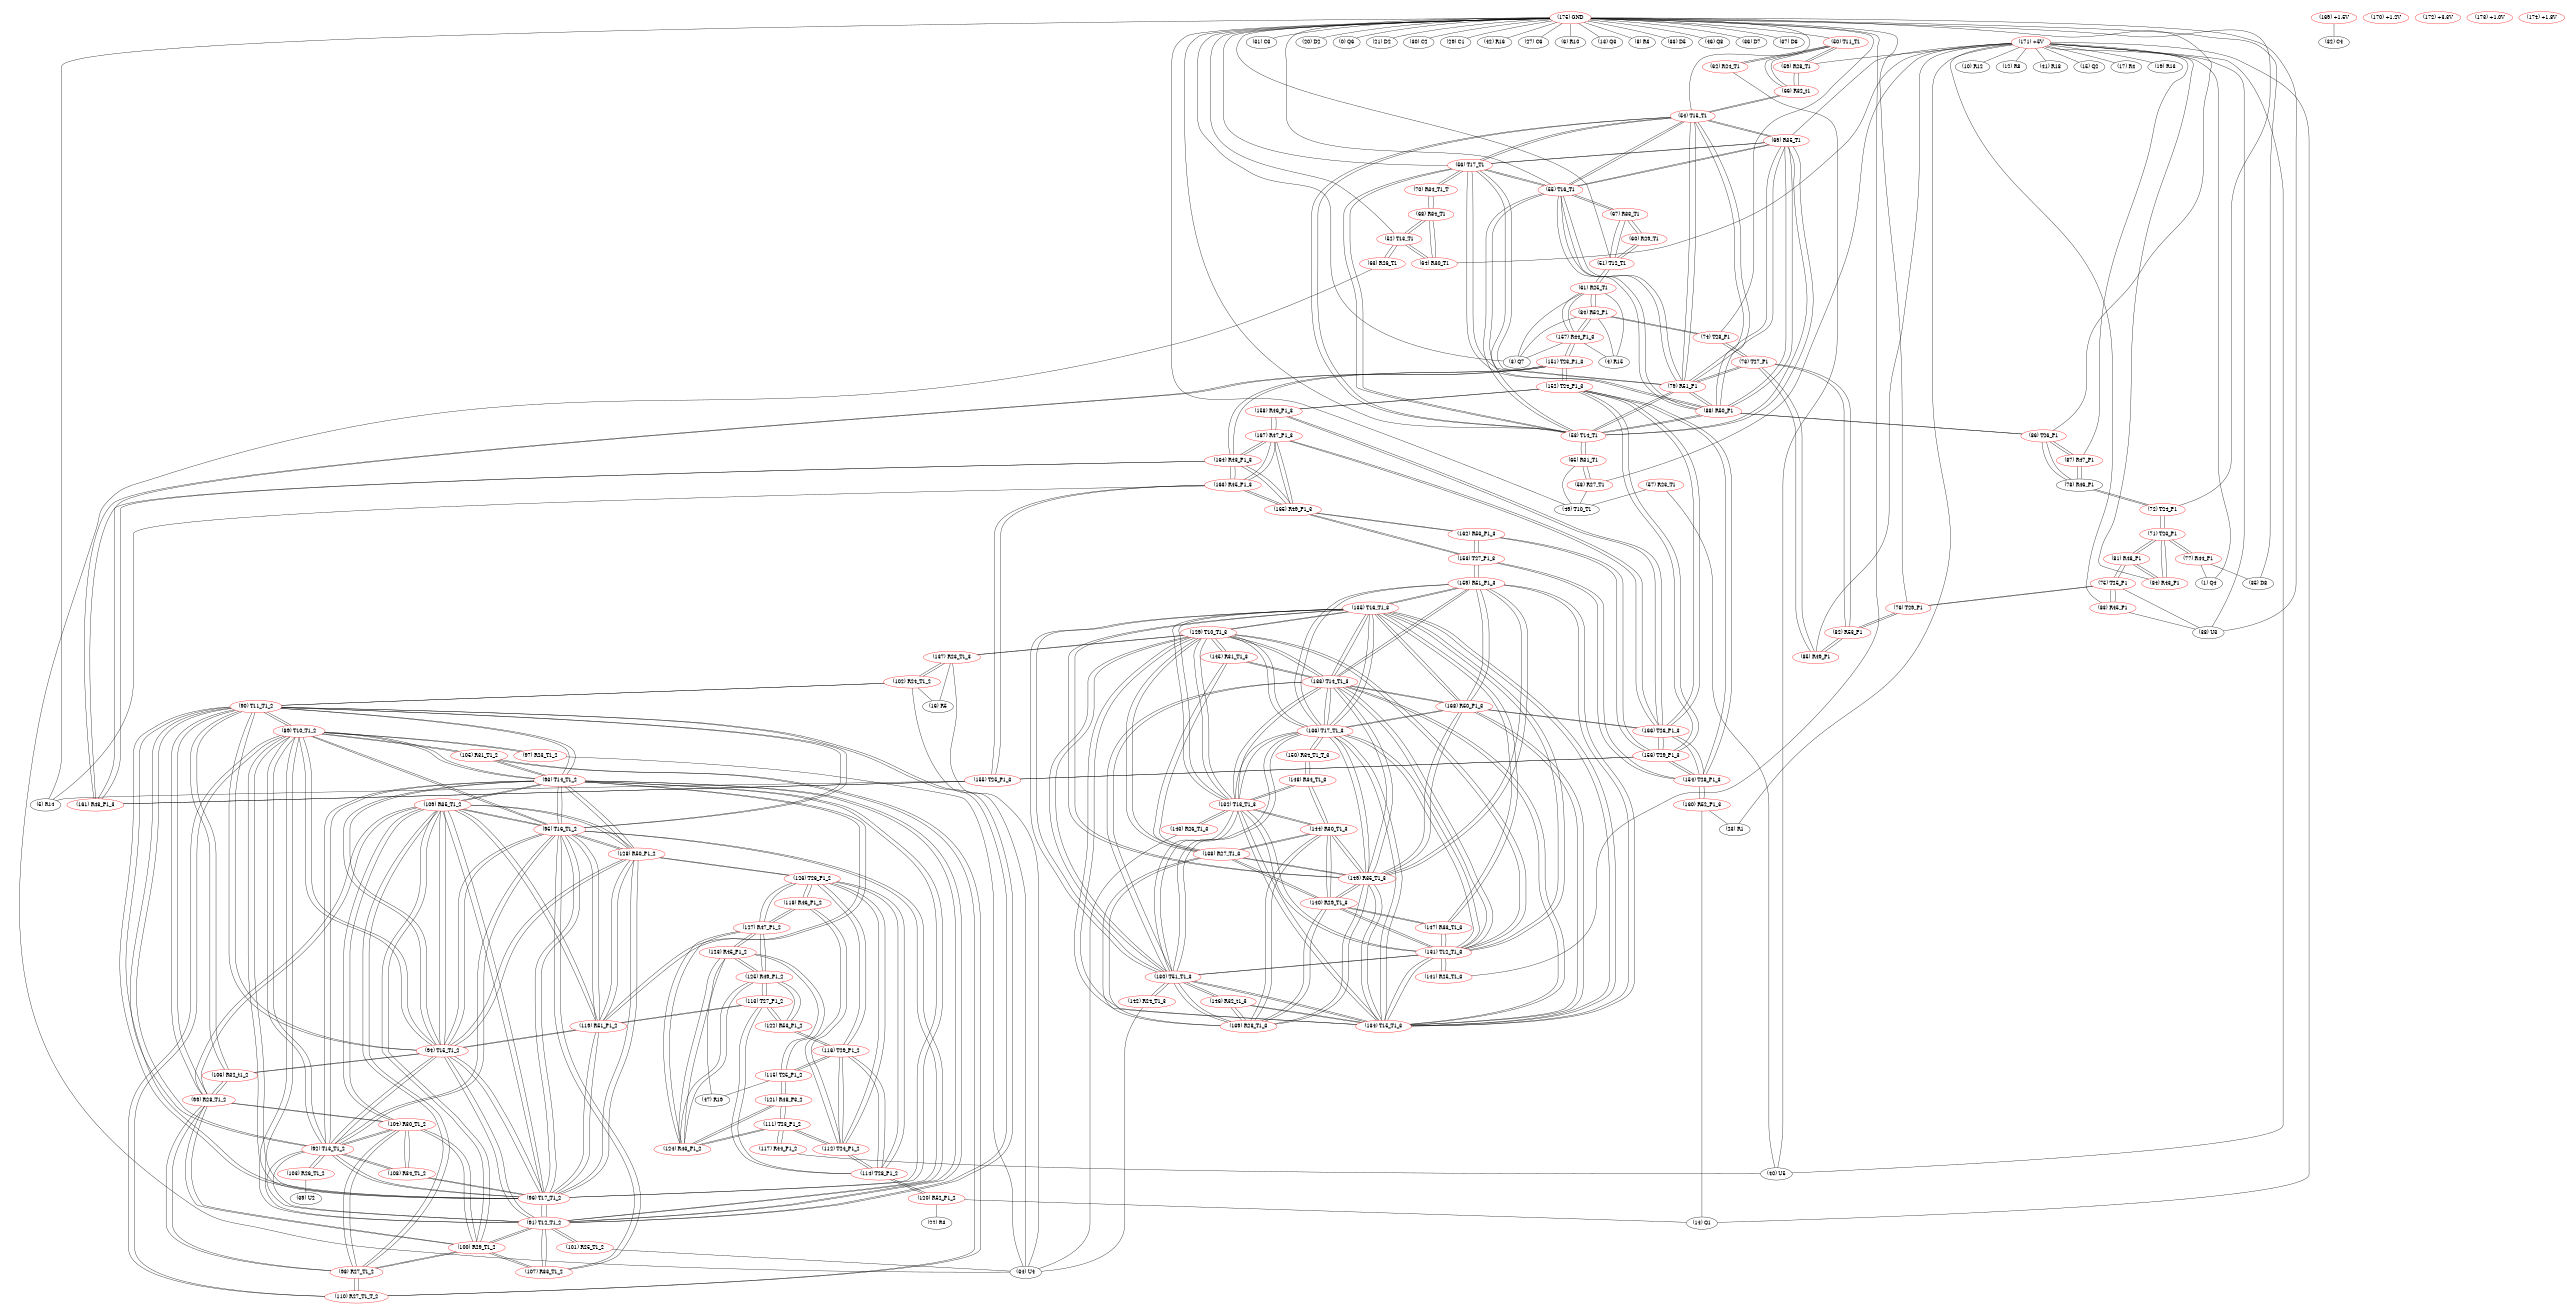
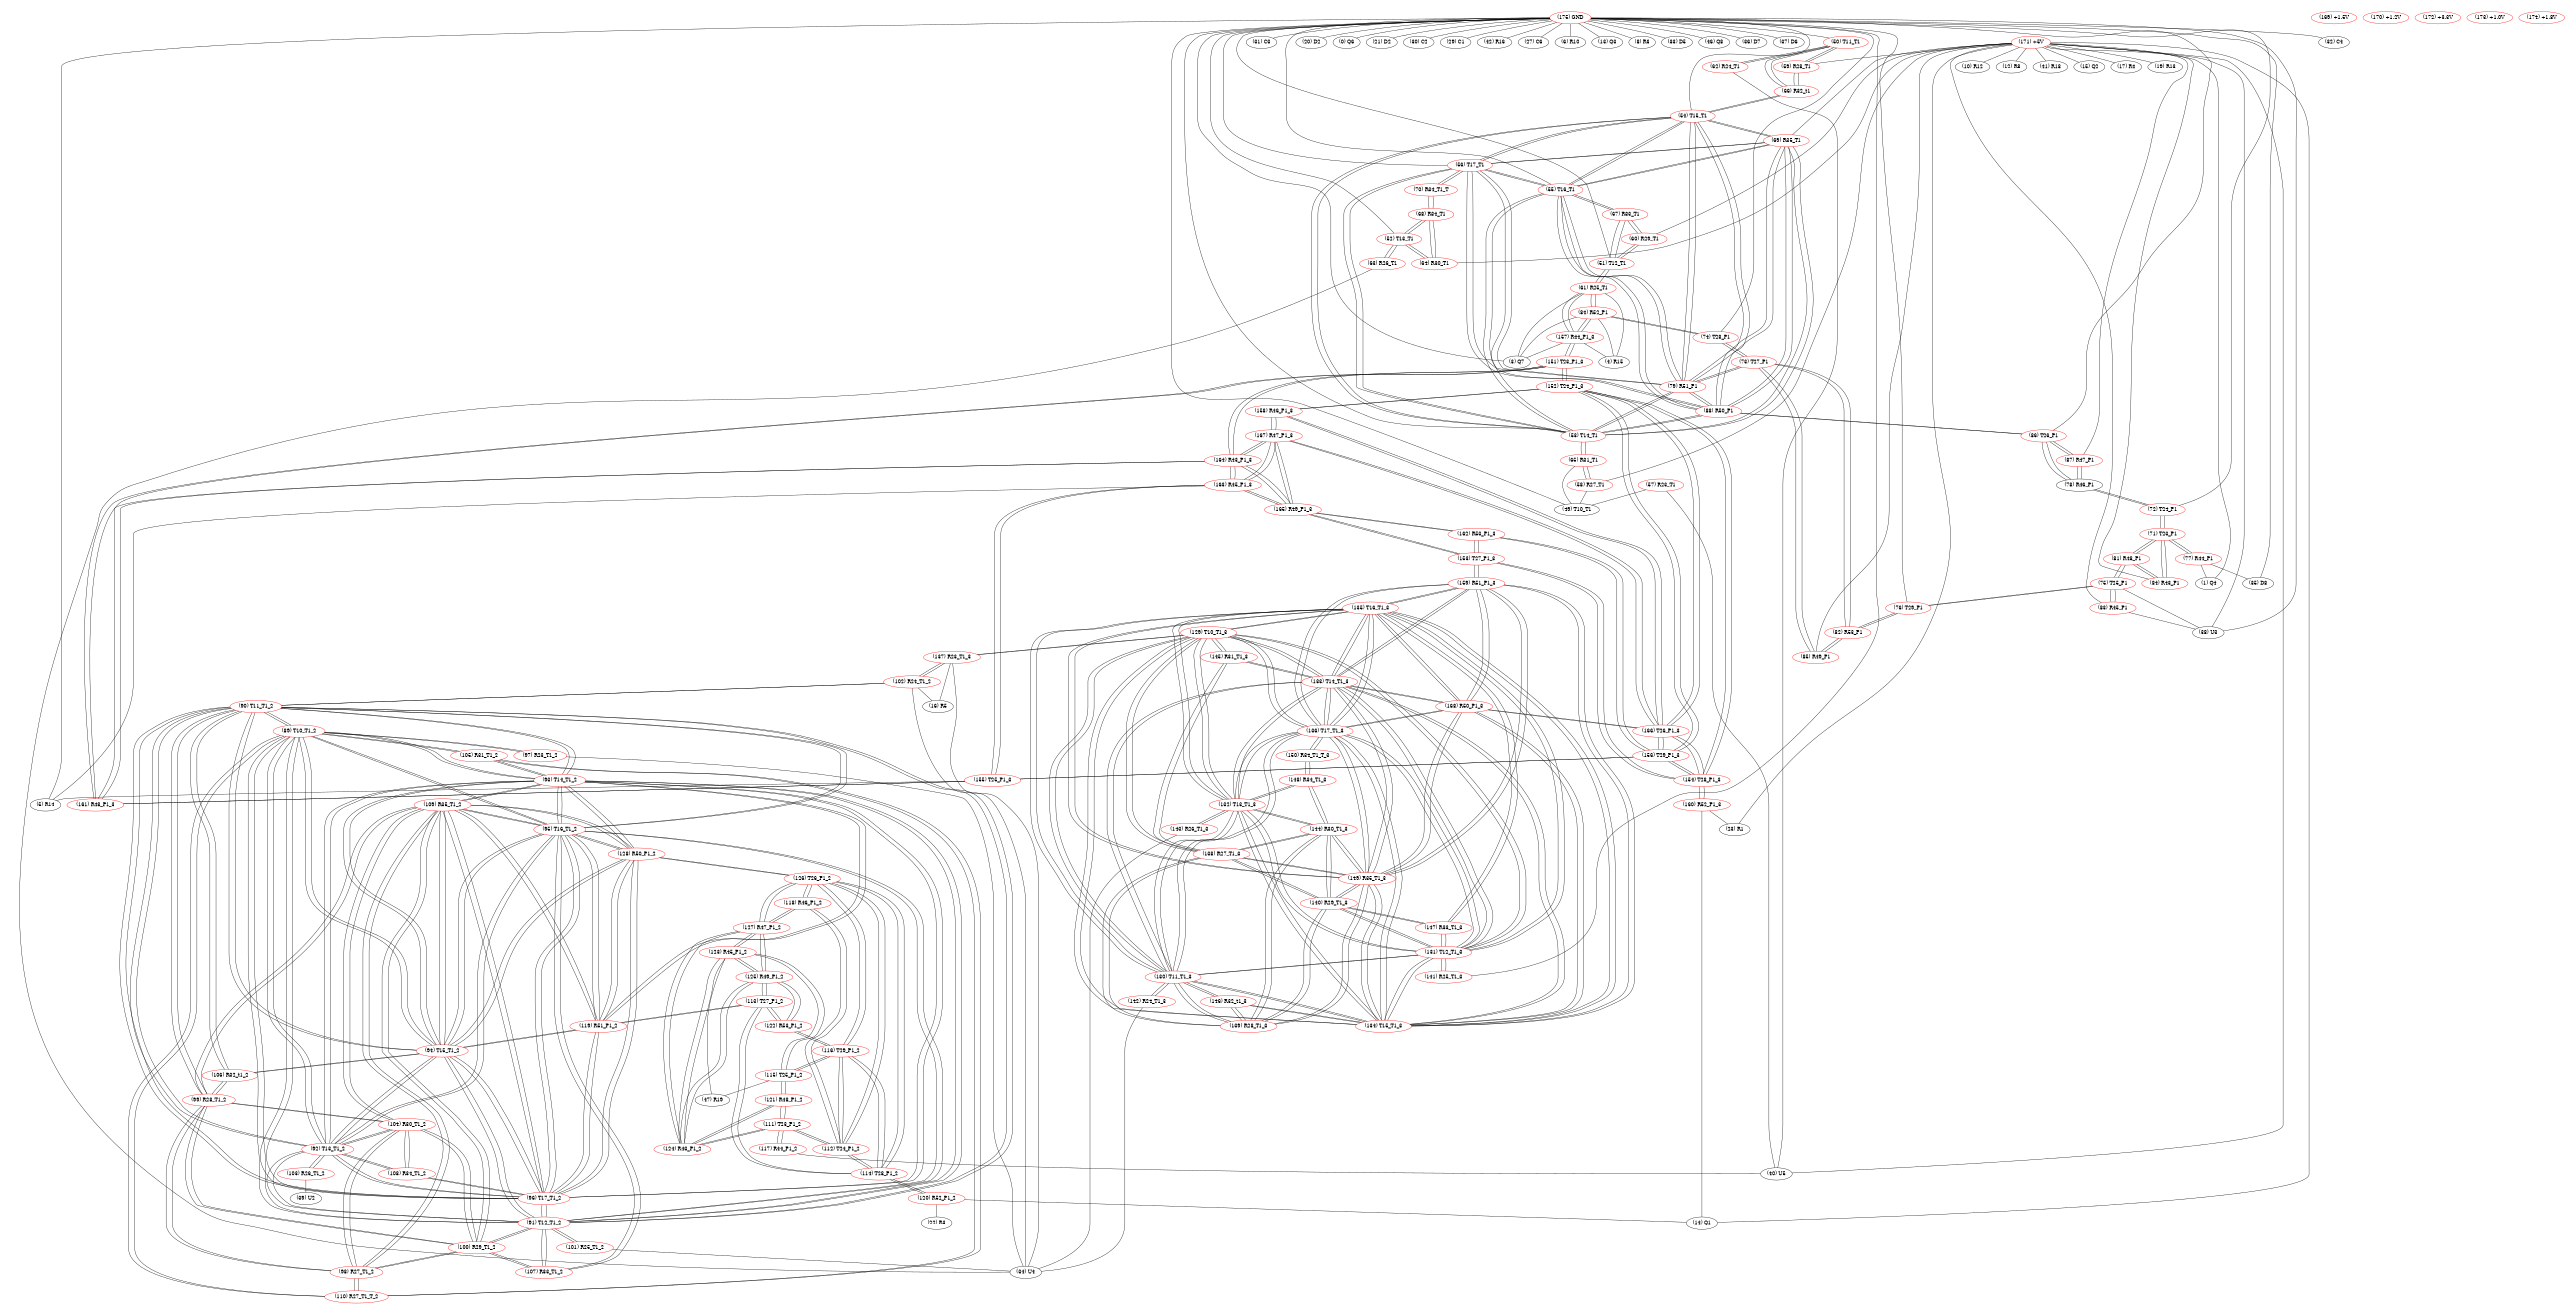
edge "(169) +1.5V" -- "(32) C4": now "(175) GND" -- "(32) C4"
edge "(171) +5V" -- "(60) R29_T1": added
node "(130) T51_T1_3": label "(130) T51_T1_3" -> "(130) T11_T1_3"
node "(121) R48_P3_2": label "(121) R48_P3_2" -> "(121) R48_P1_2"
